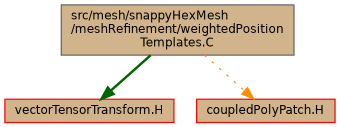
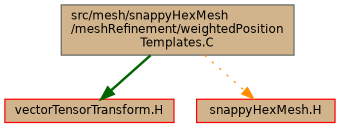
node "coupledPolyPatch.H": label "coupledPolyPatch.H" -> "snappyHexMesh.H"
